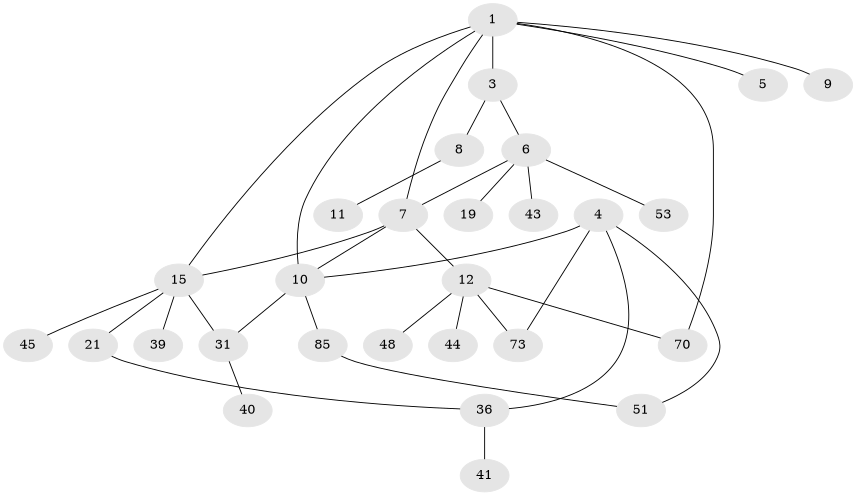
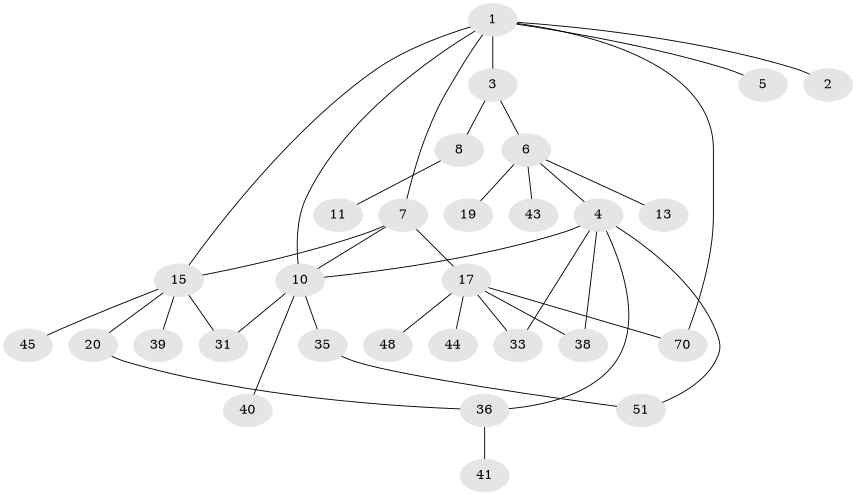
node "9": label "9" -> "2"
edge "6" -- "7": now "6" -- "4"
node "53": label "53" -> "13"
node "12": label "12" -> "17"
node "21": label "21" -> "20"
node "85": label "85" -> "35"
node "73": label "73" -> "33"
node "38": added
edge "31" -- "40": now "10" -- "40"
